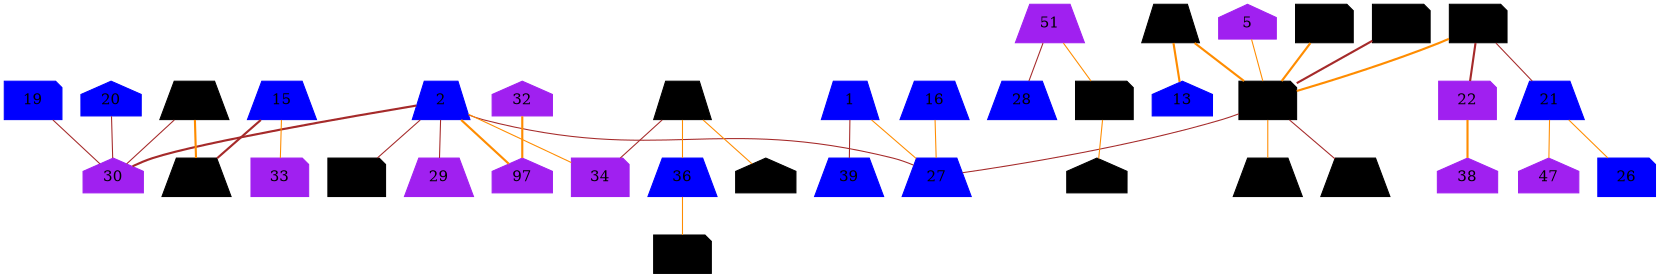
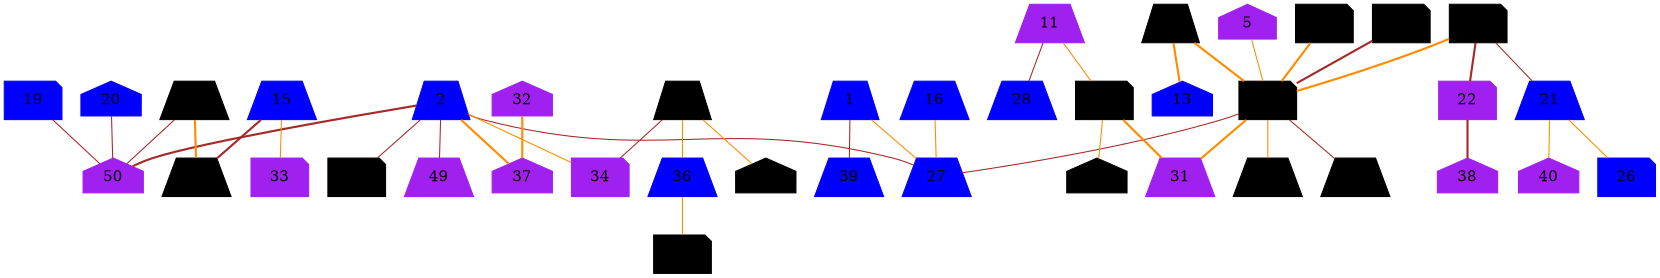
node "51": label "51" -> "11"
edge "22" -- "38": color darkorange -> brown
node "30": label "30" -> "50"
node "29": label "29" -> "49"
node "97": label "97" -> "37"
node "31": added
node "47": label "47" -> "40"
